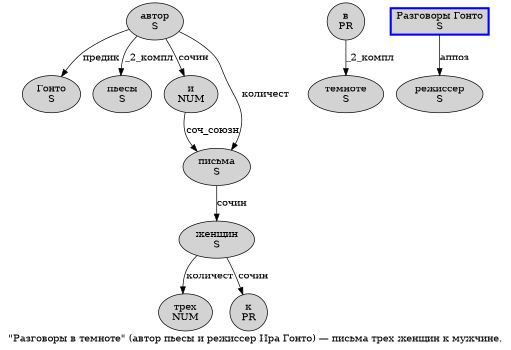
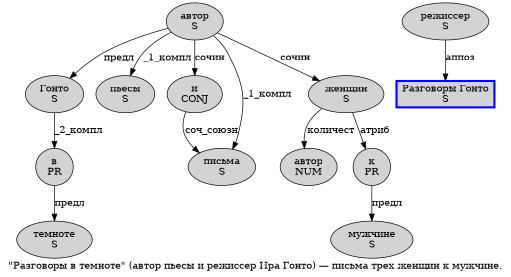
edge "Разговоры Гонто S" -> "режиссер S": reversed
edge "автор S" -> "Гонто S": label "предик" -> "предл"
edge "автор S" -> "пьесы S": label "_2_компл" -> "_1_компл"
edge "в PR" -> "темноте S": label "_2_компл" -> "предл"
node "и NUM": label "и NUM" -> "и CONJ"
edge "автор S" -> "письма S": label "количест" -> "_1_компл"
edge "Гонто S" -> "в PR": added, label "_2_компл"
edge "письма S" -> "женщин S": now "автор S" -> "женщин S"
node "мужчине S": added
edge "женщин S" -> "к PR": label "сочин" -> "атриб"
node "трех NUM": label "трех NUM" -> "автор NUM"
